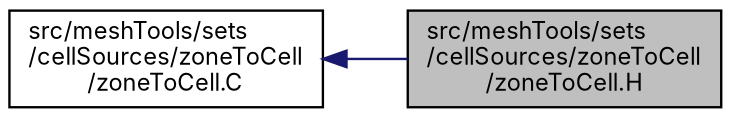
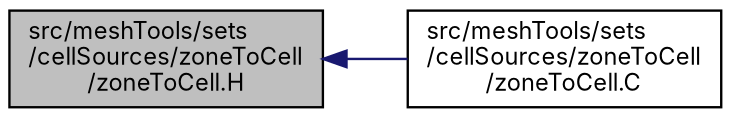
edge "src/meshTools/sets /cellSources/zoneToCell /zoneToCell.H" -> "src/meshTools/sets /cellSources/zoneToCell /zoneToCell.C": reversed
